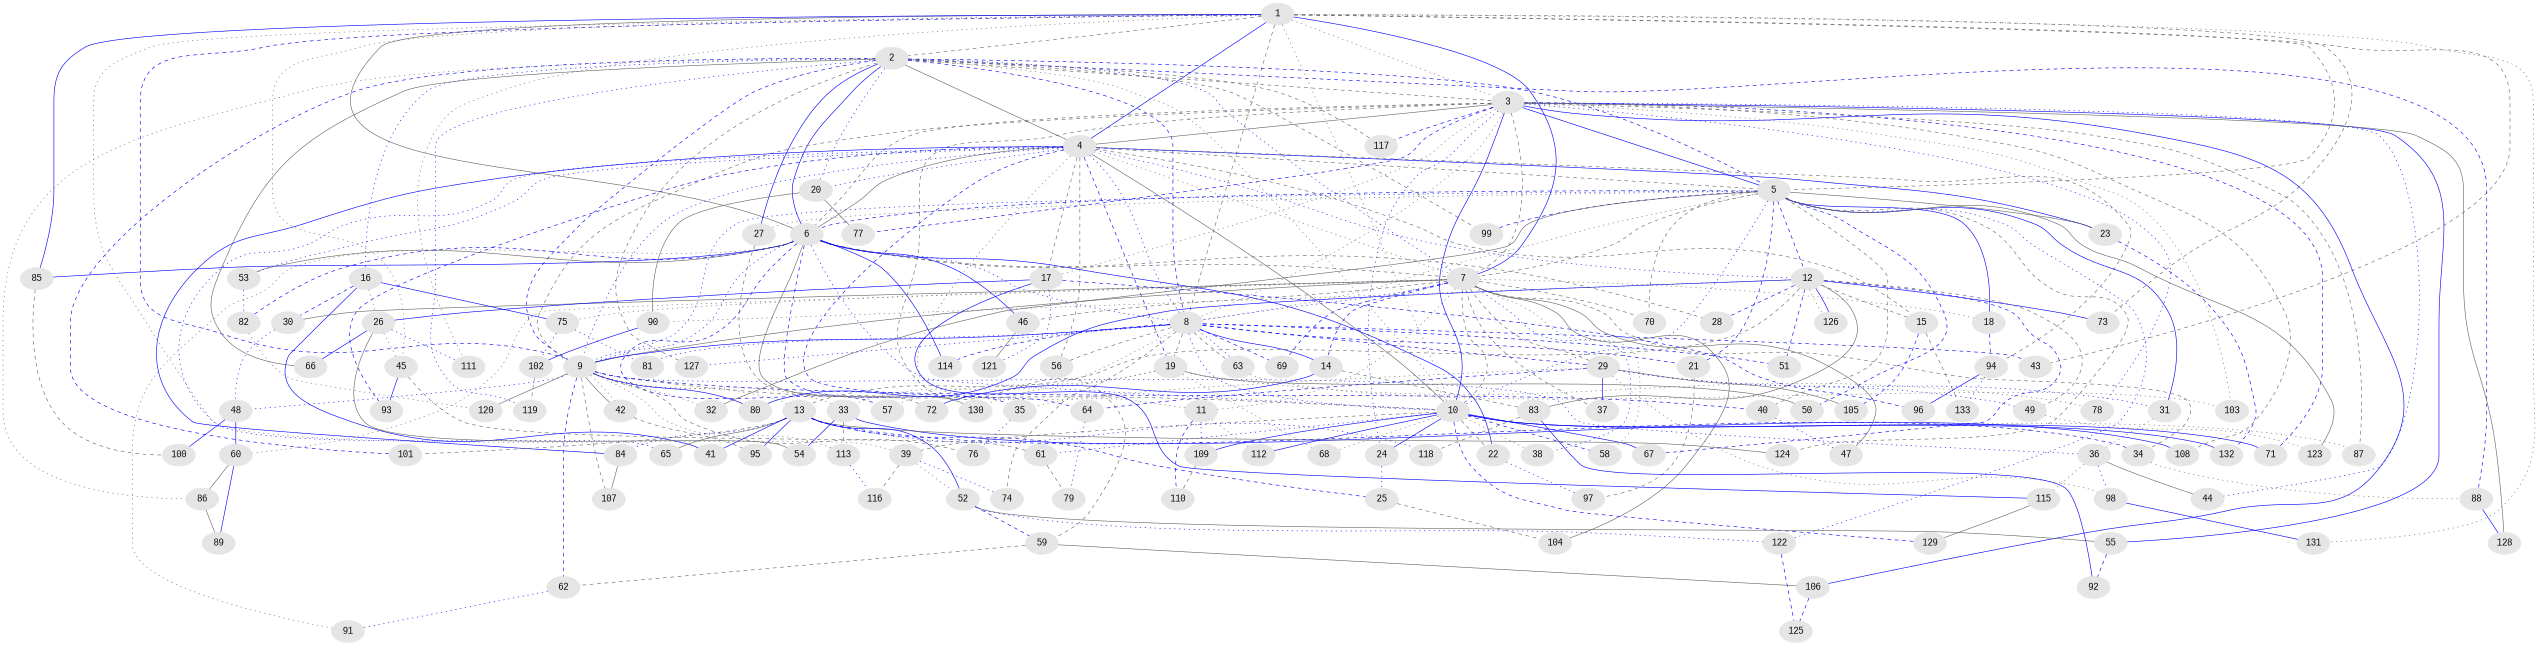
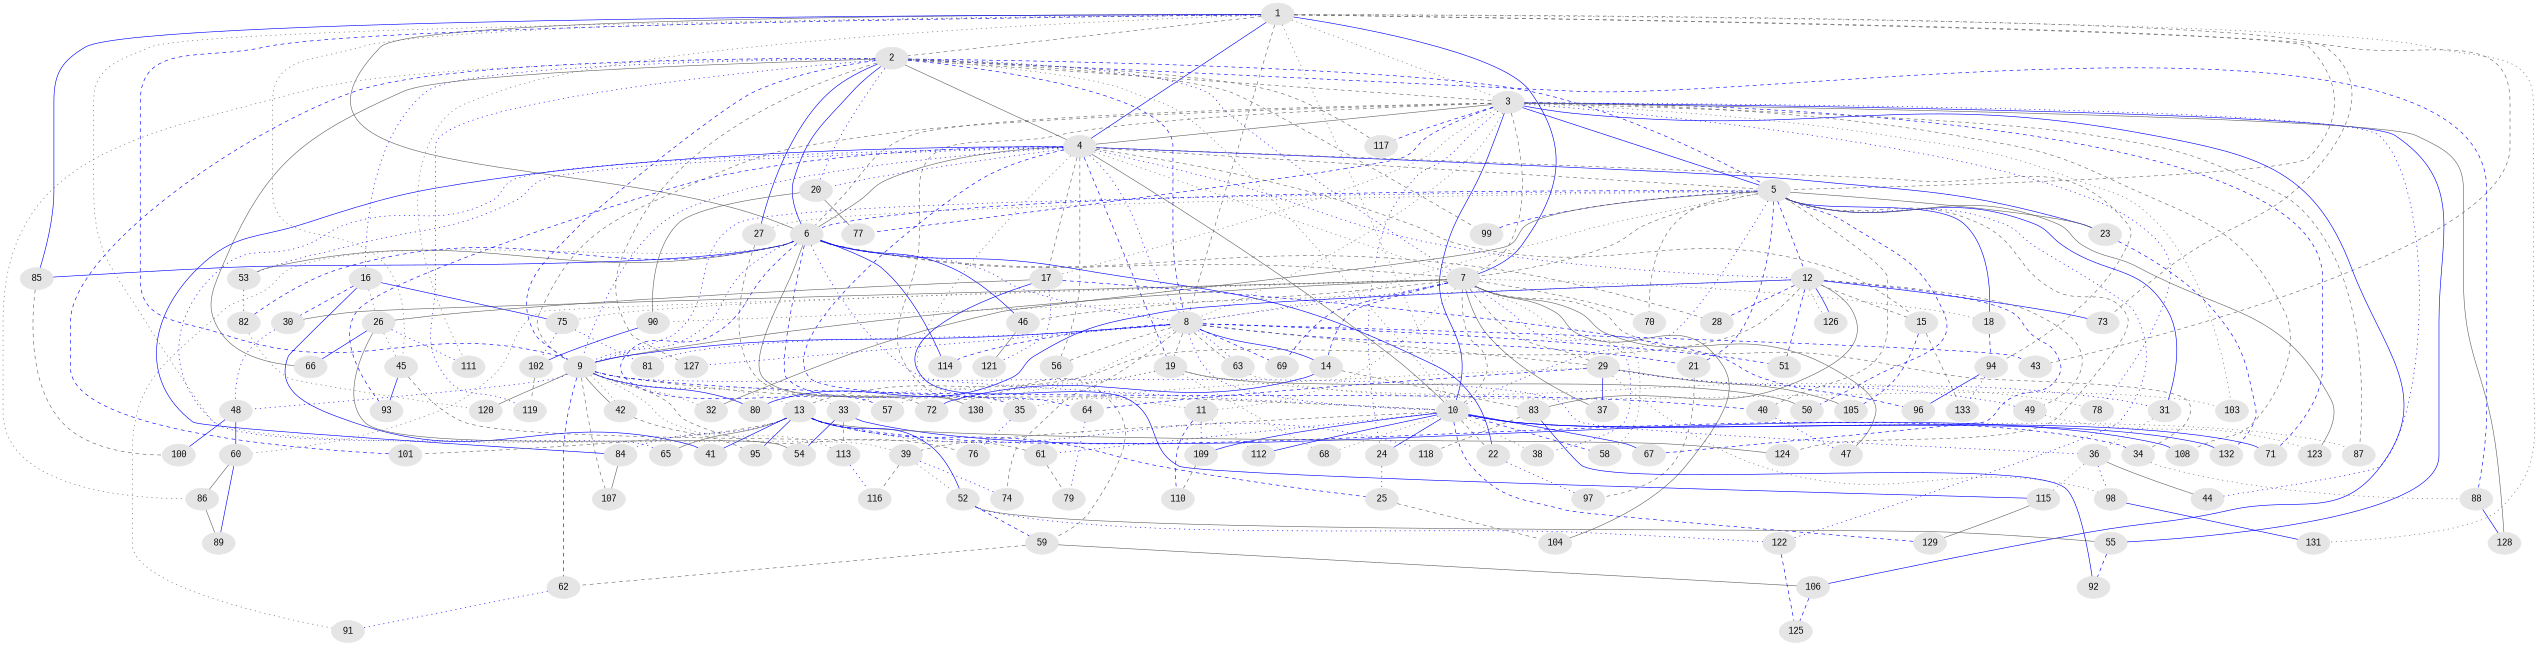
edge "17" -- "26": color blue -> gray40
edge "8" -- "29": color blue -> gray40
edge "7" -- "37": style dashed -> solid
